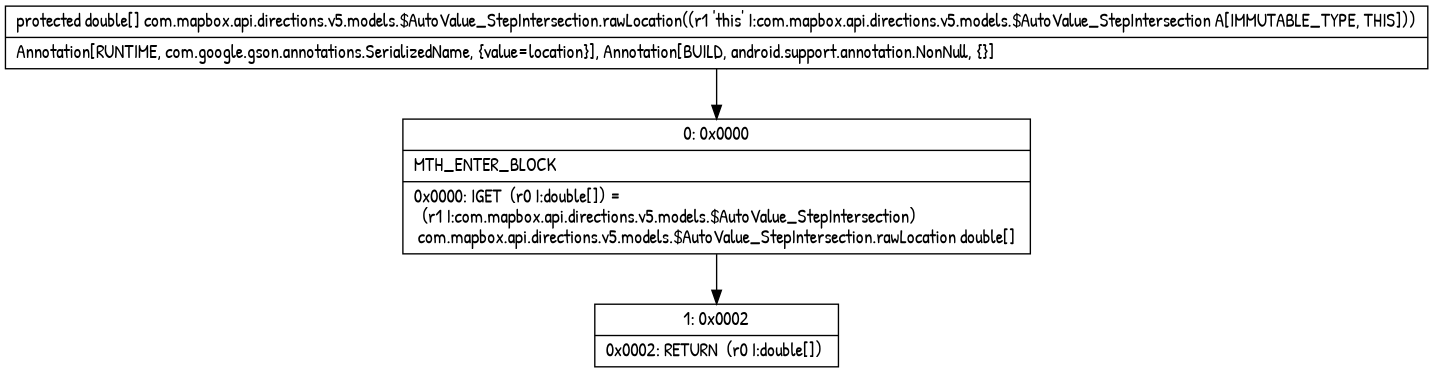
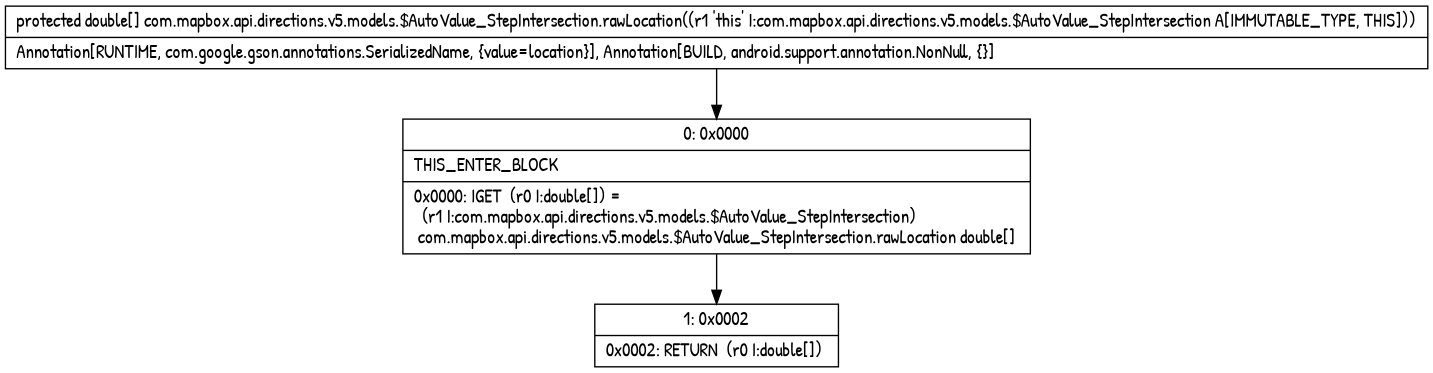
node "0: 0x0000": text "MTH_ENTER_BLOCK" -> "THIS_ENTER_BLOCK"
